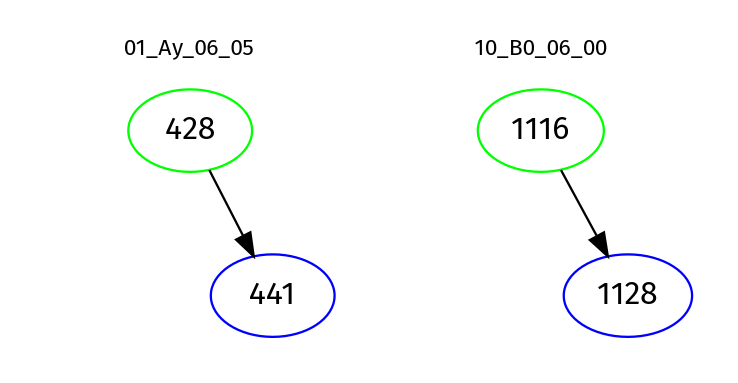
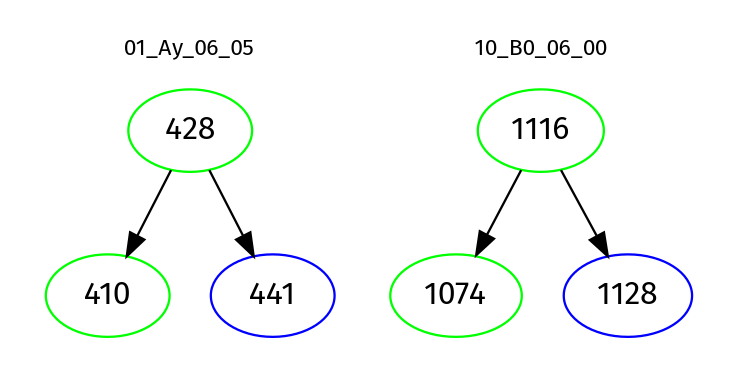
node "410": added
node "1074": added
